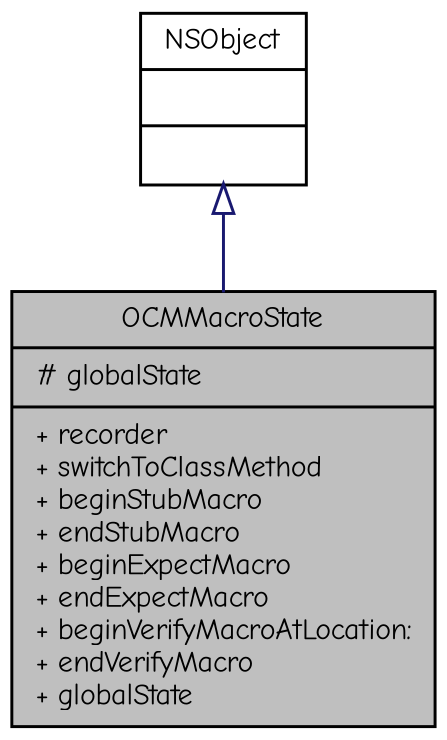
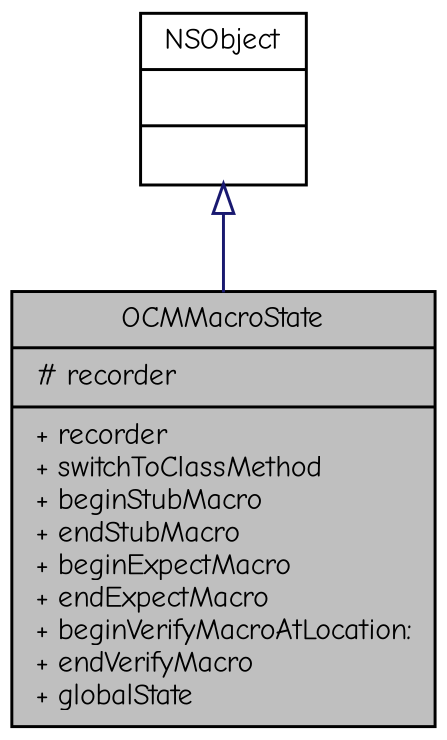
node "OCMMacroState": text "# globalState" -> "# recorder"
